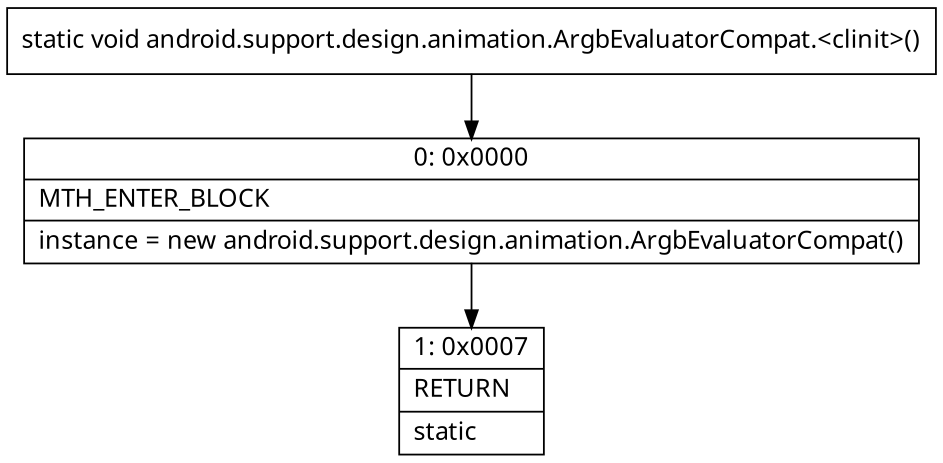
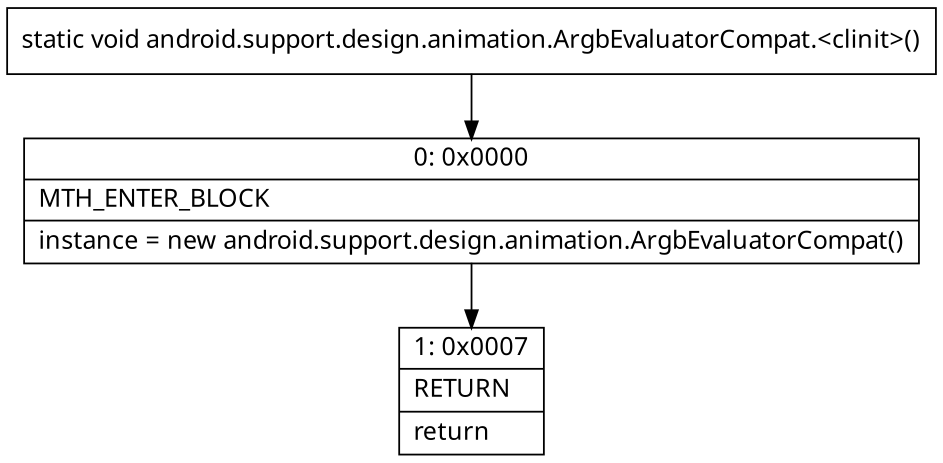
node "1: 0x0007": text "static" -> "return"
